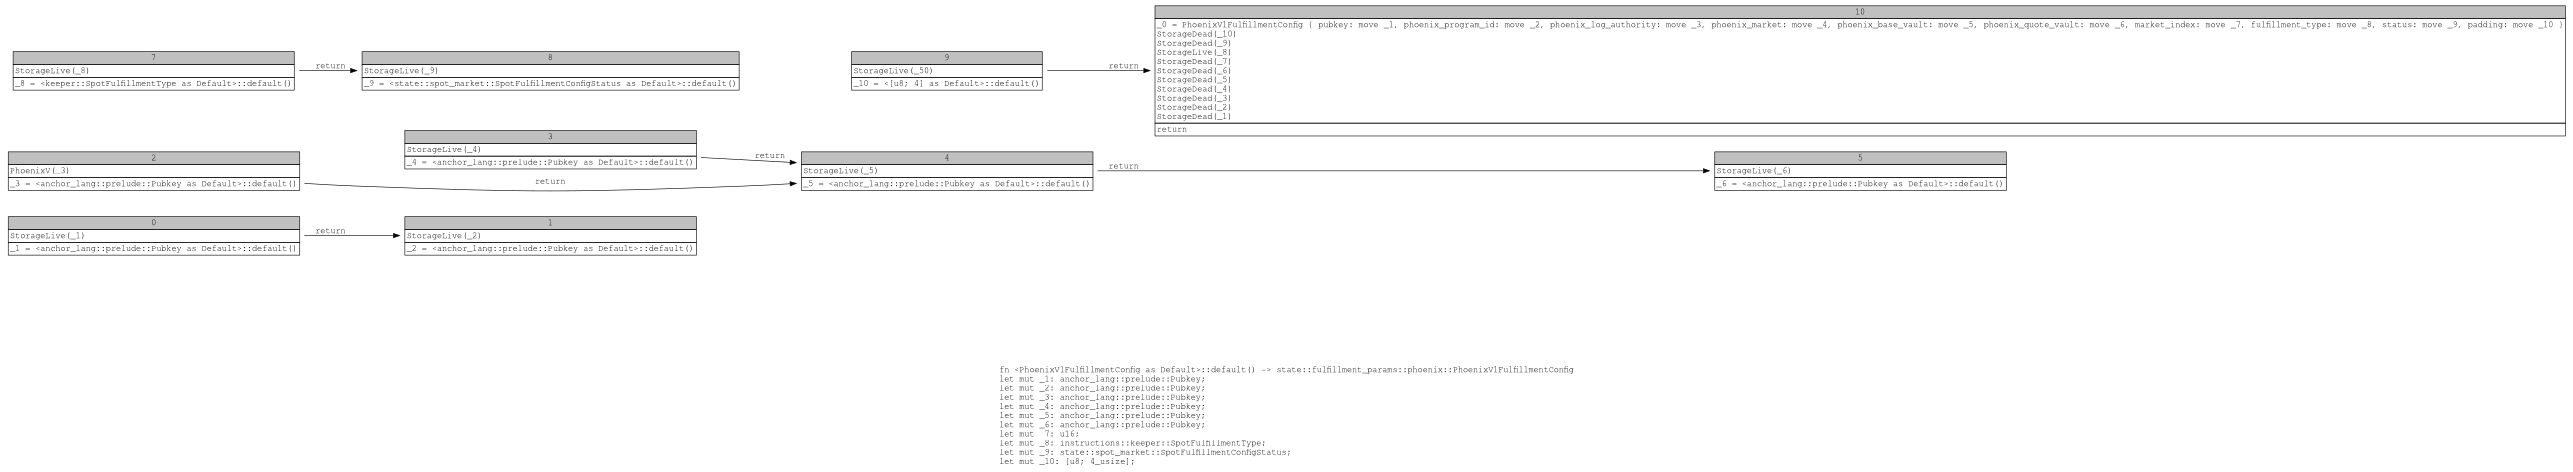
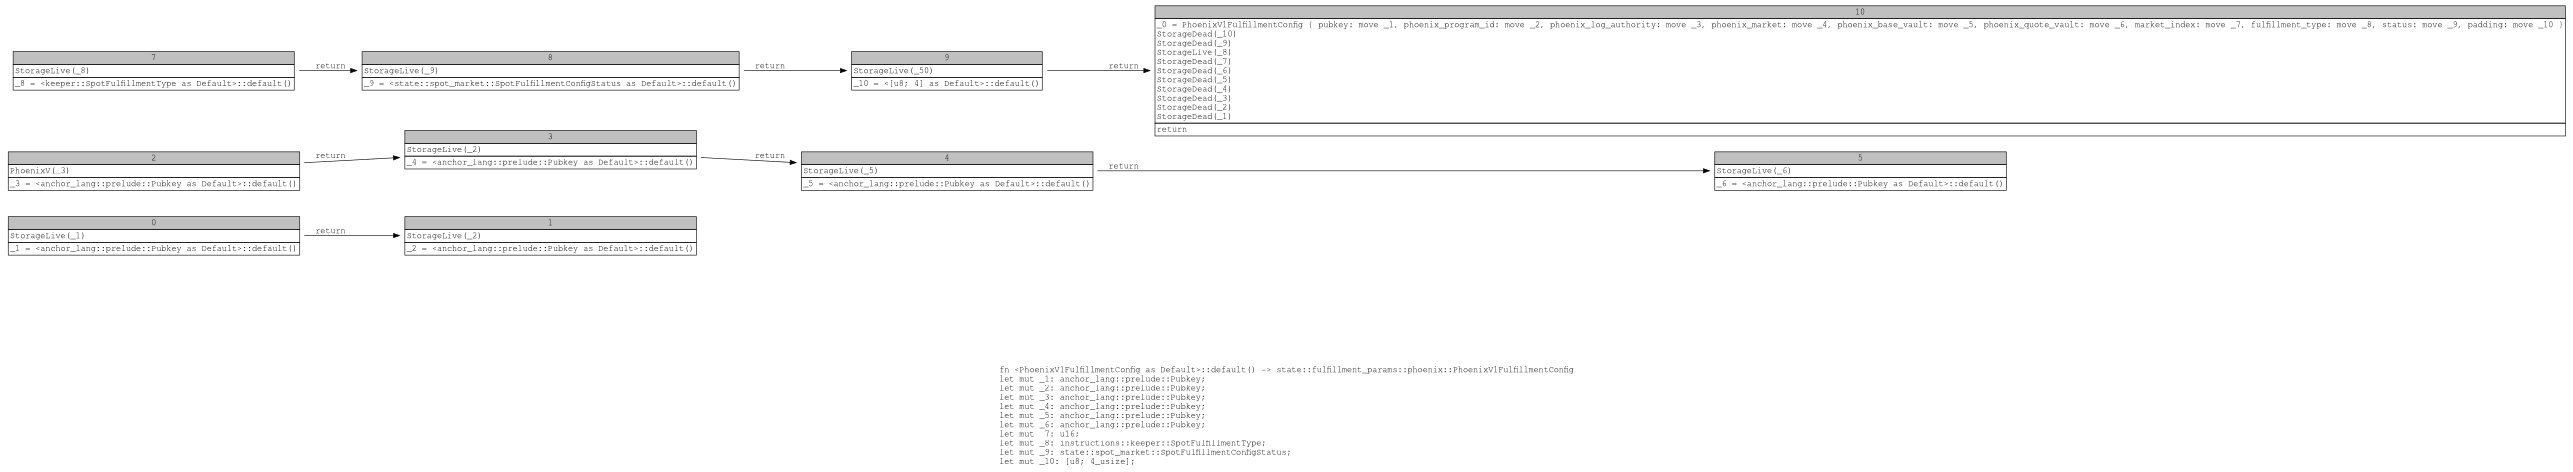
edge "8" -> "9": added, label "return"
node "3": text "StorageLive(_4)" -> "StorageLive(_2)"
edge "2" -> "4": now "2" -> "3"
